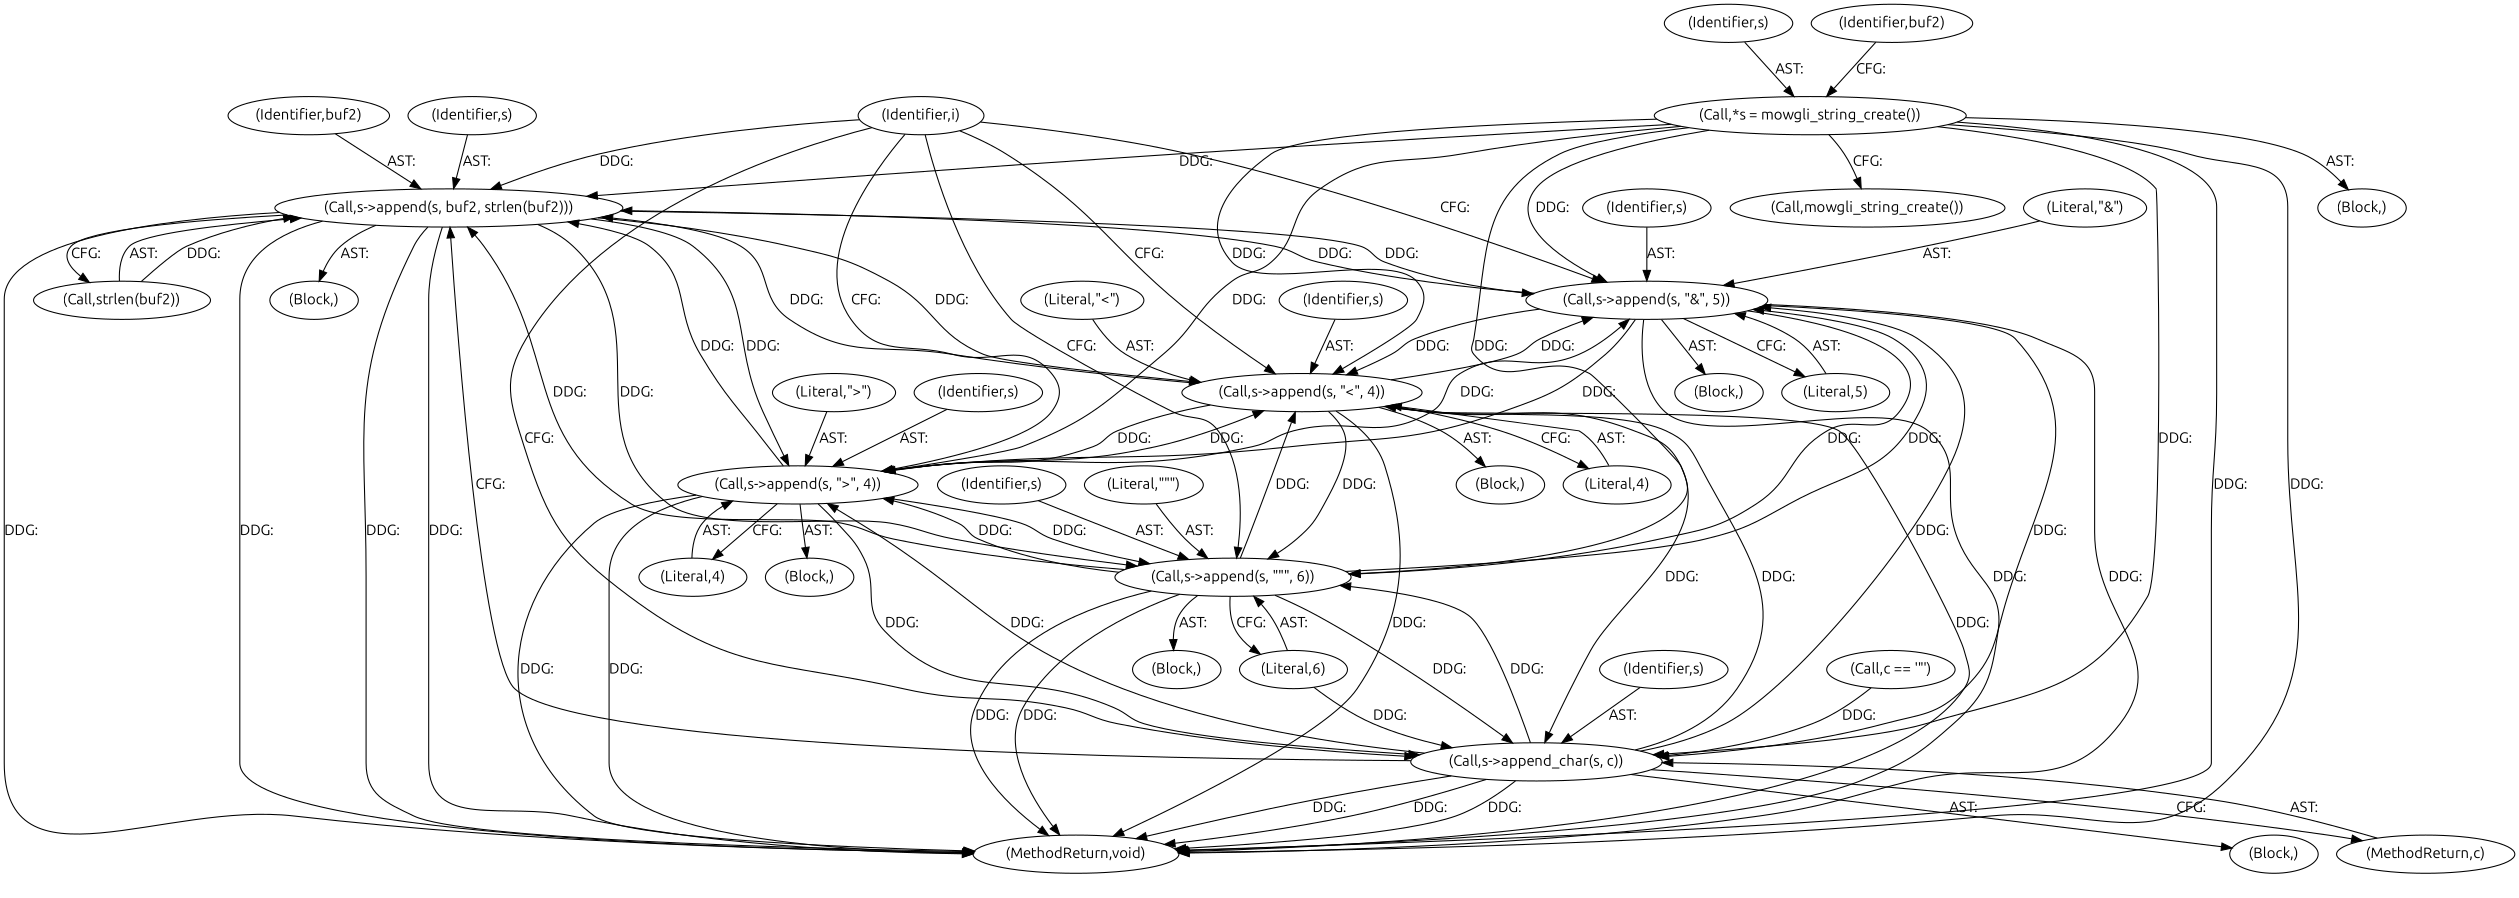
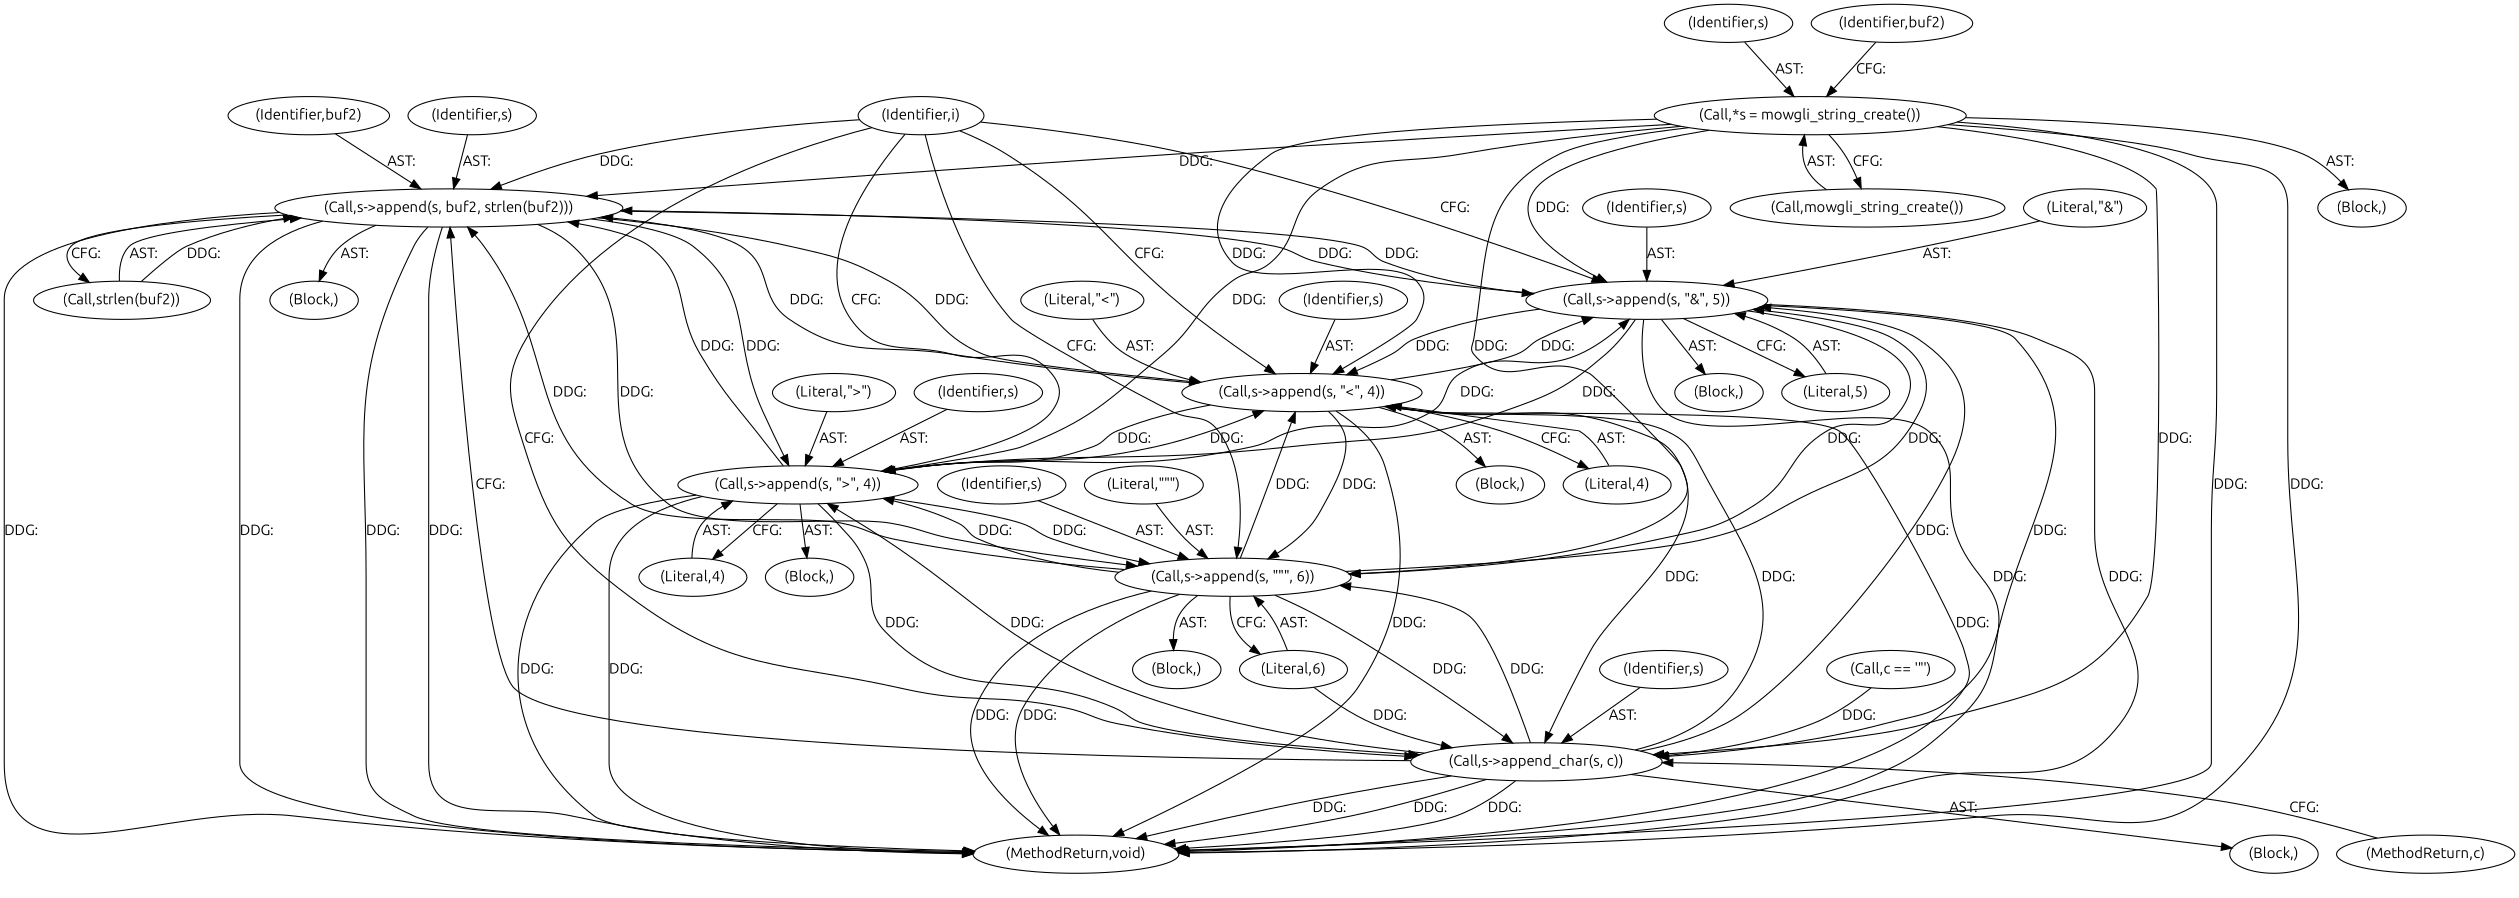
edge "(Call,mowgli_string_create())" -> "(Call,*s = mowgli_string_create())": added, label "AST:"
edge "(Call,s->append_char(s, c))" -> "(MethodReturn,c)": removed, label "CFG:"
edge "(MethodReturn,c)" -> "(Call,s->append_char(s, c))": label "AST: " -> "CFG: "
